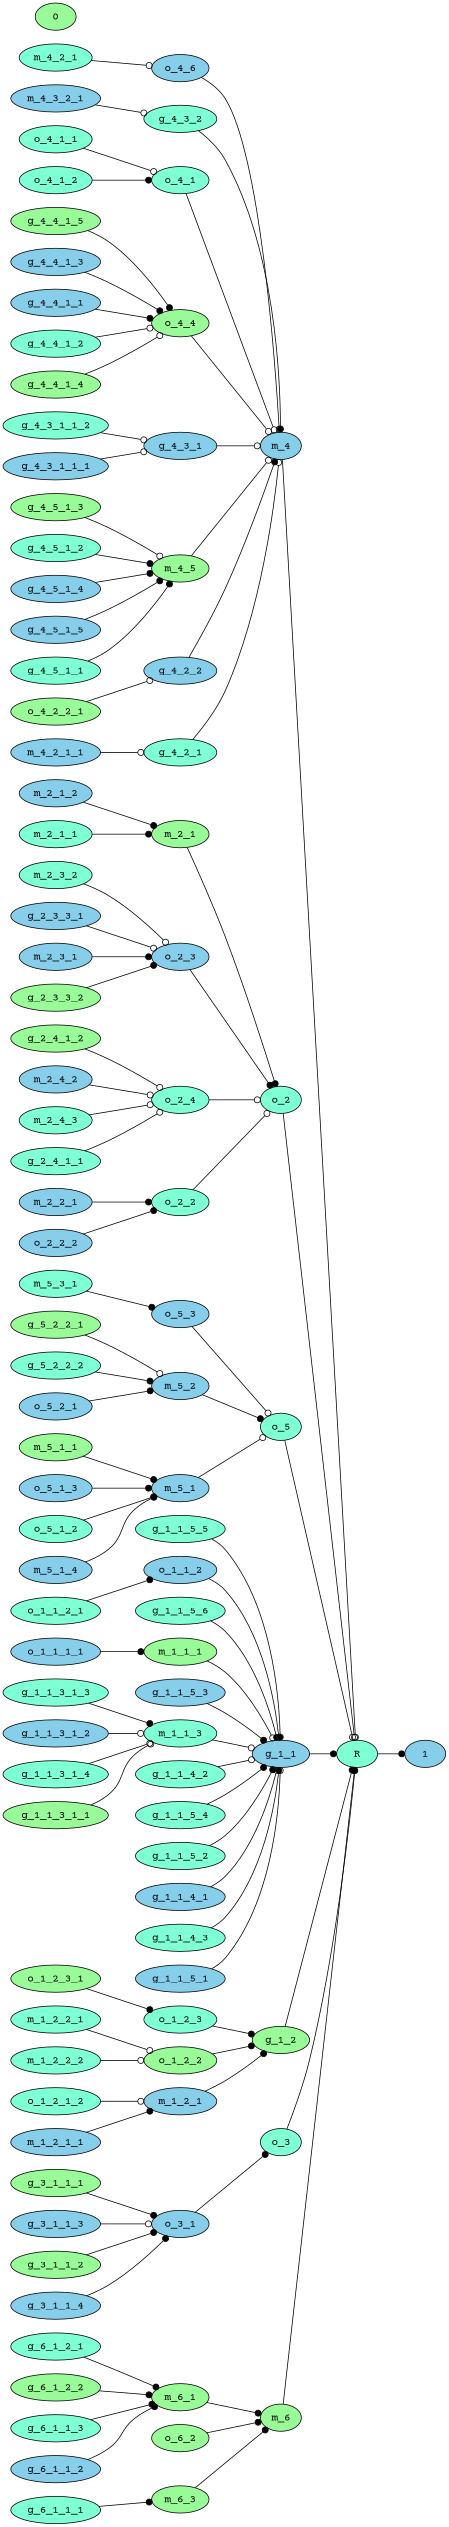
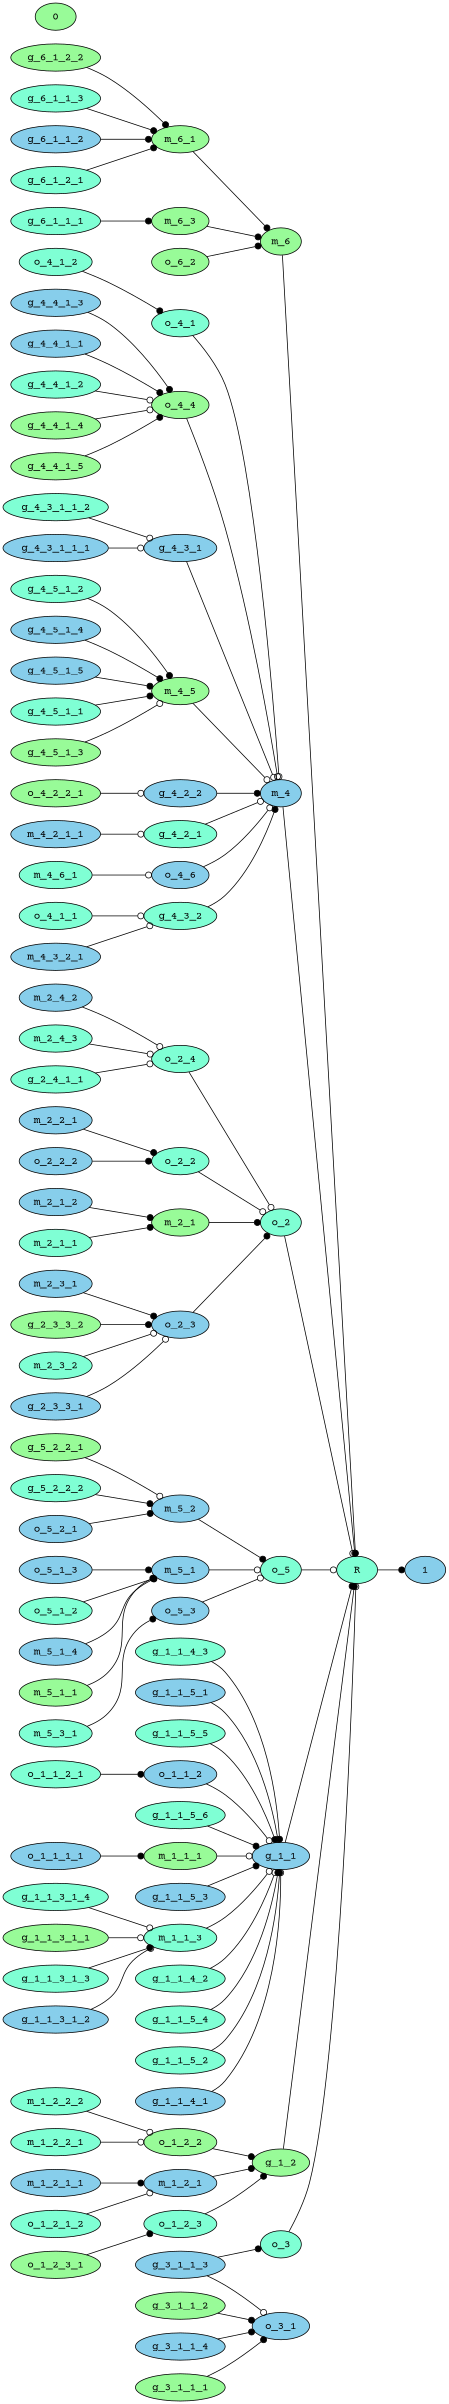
node "m_4_2_1": label "m_4_2_1" -> "m_4_6_1"
edge "o_4_1_1" -> "o_4_1": now "o_4_1_1" -> "g_4_3_2"
node "g_2_4_1_2": removed
edge "o_3_1" -> "o_3": now "g_3_1_1_3" -> "o_3"
